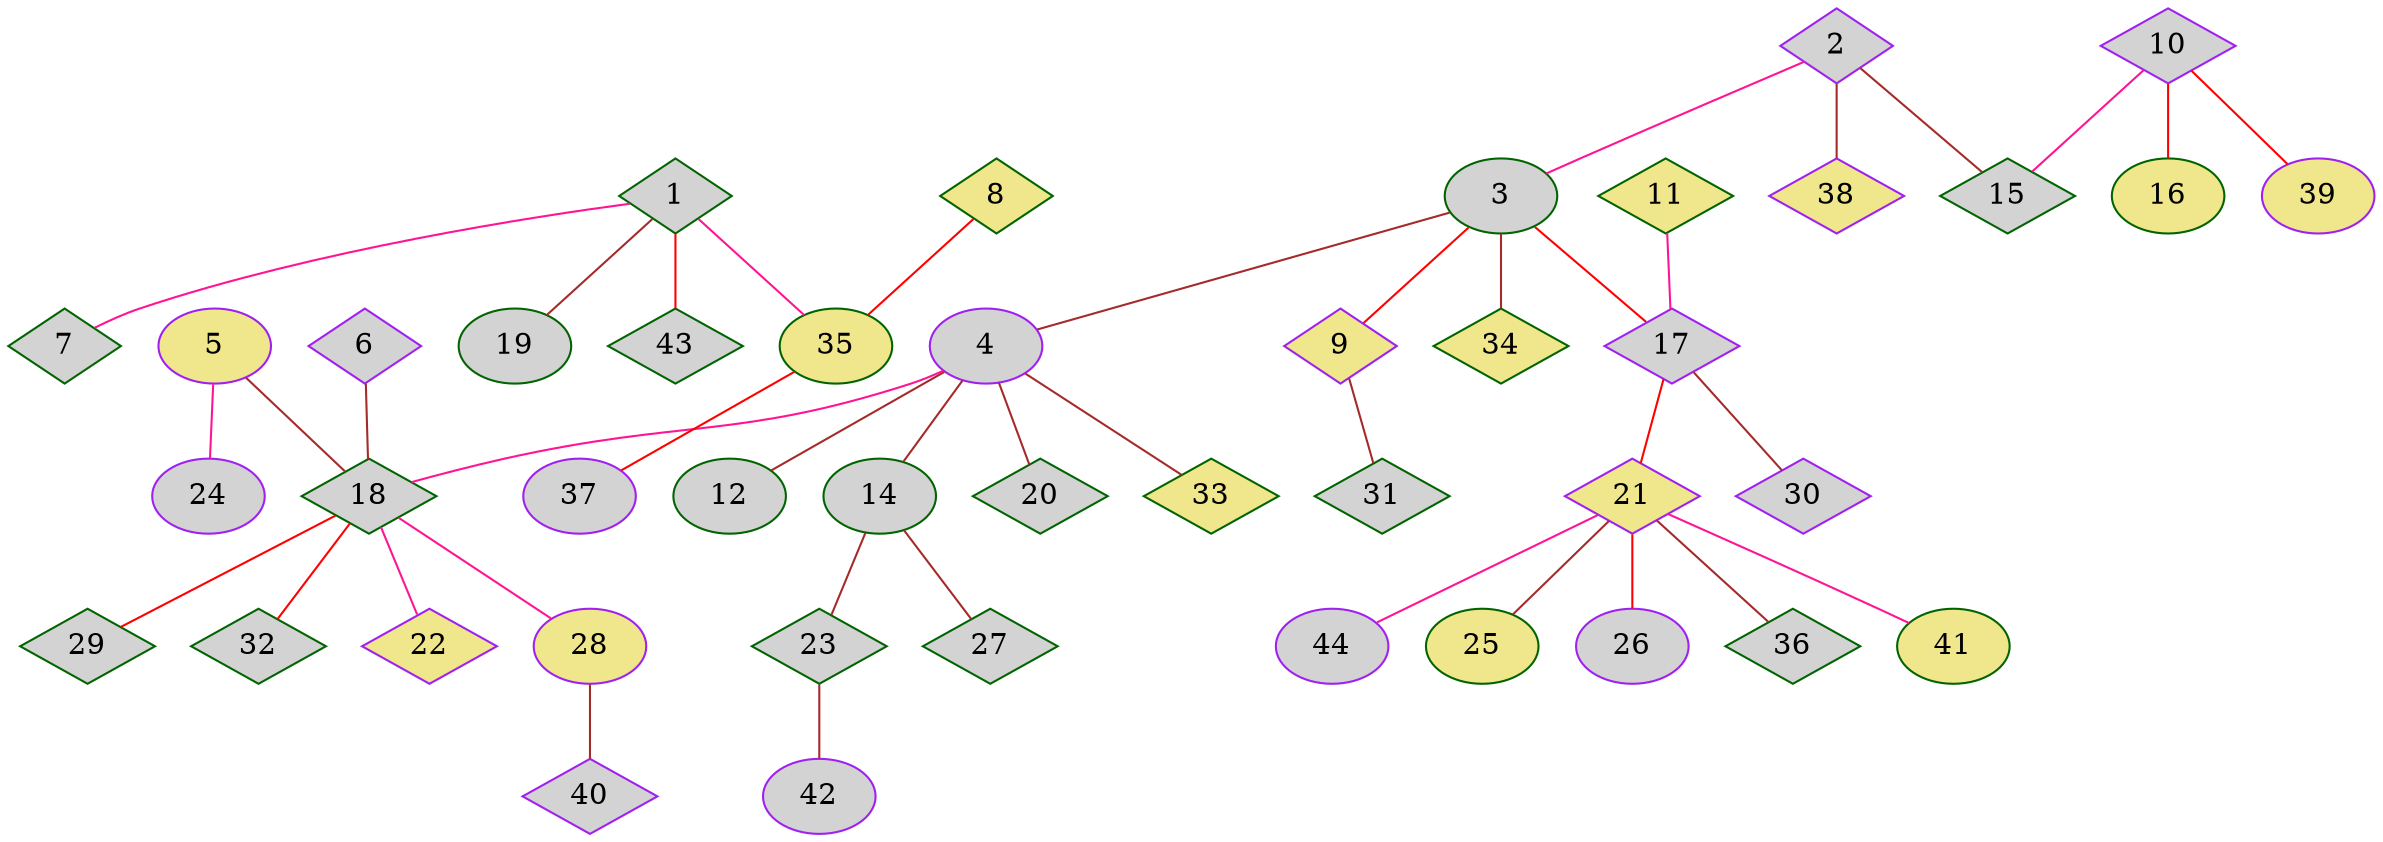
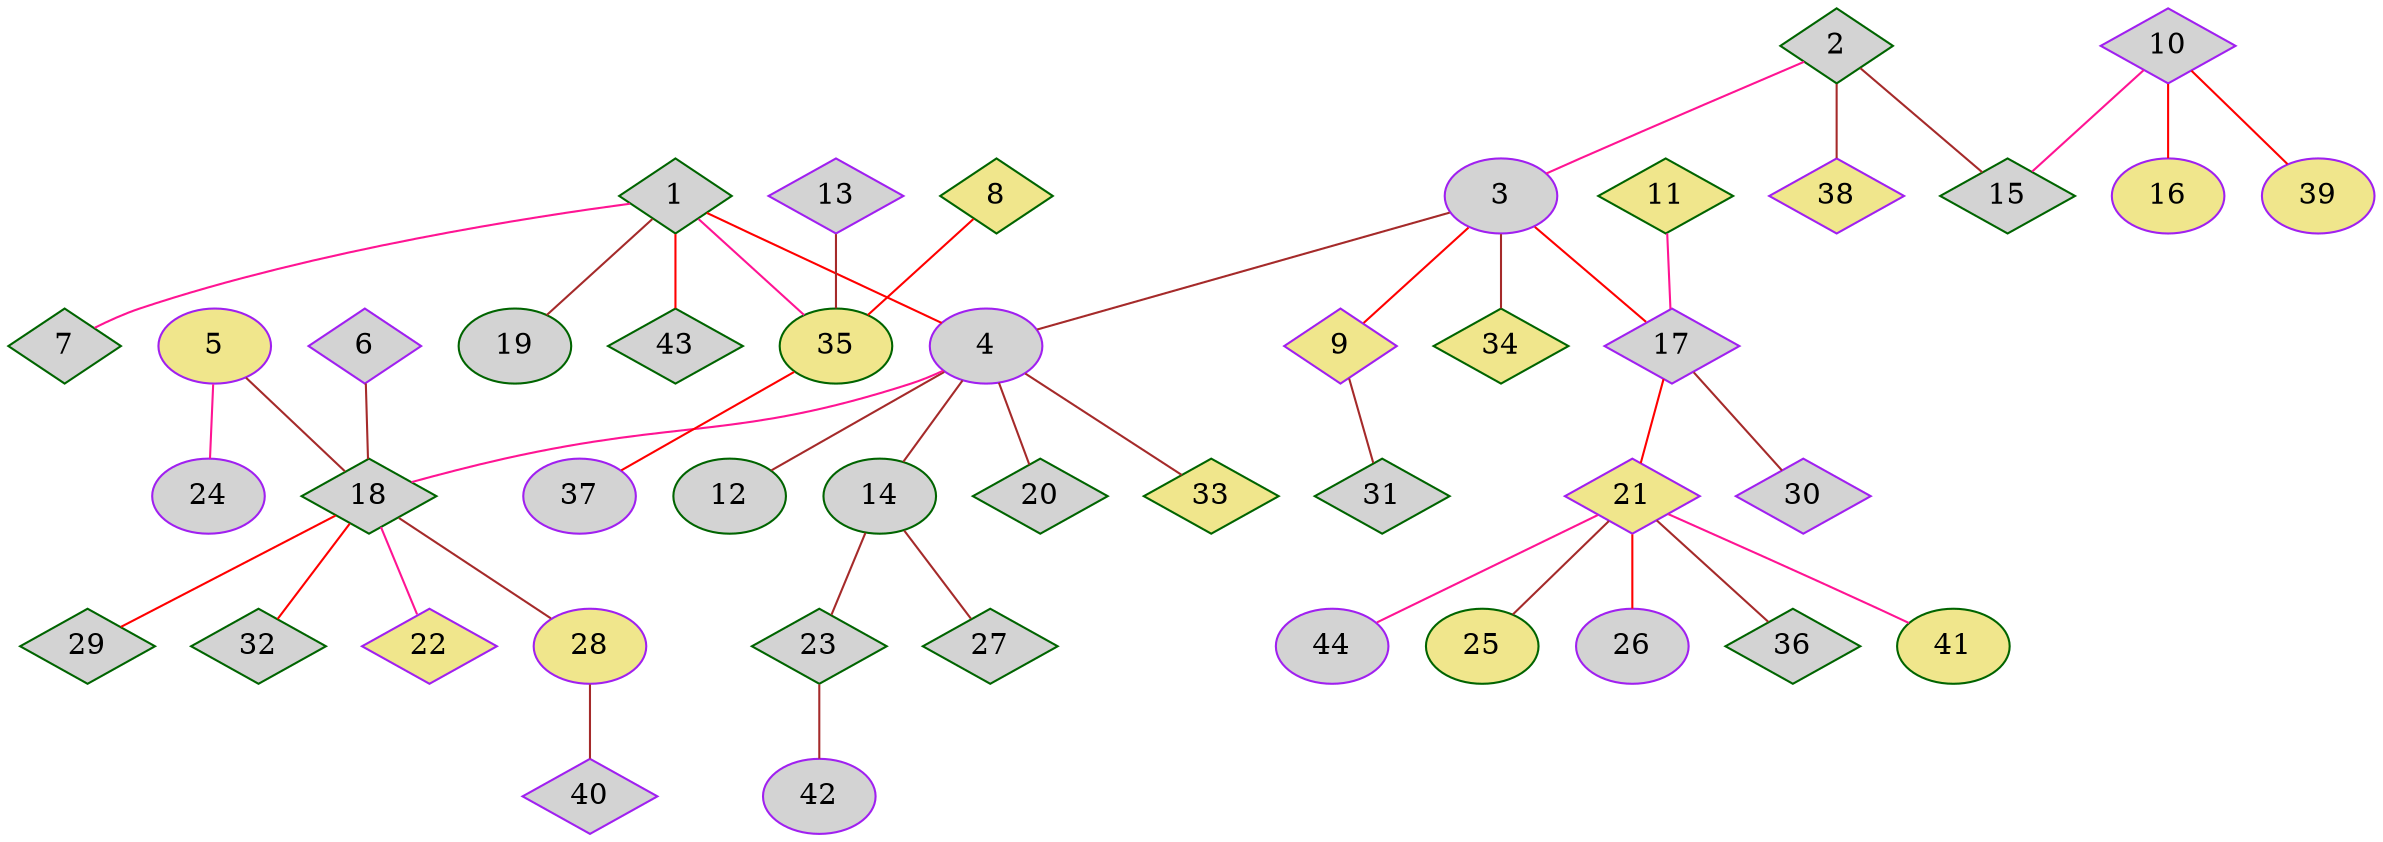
node "2": color purple -> darkgreen
node "13": added
node "3": color darkgreen -> purple
node "16": color darkgreen -> purple
edge "1" -- "4": added
edge "18" -- "28": color deeppink -> brown
